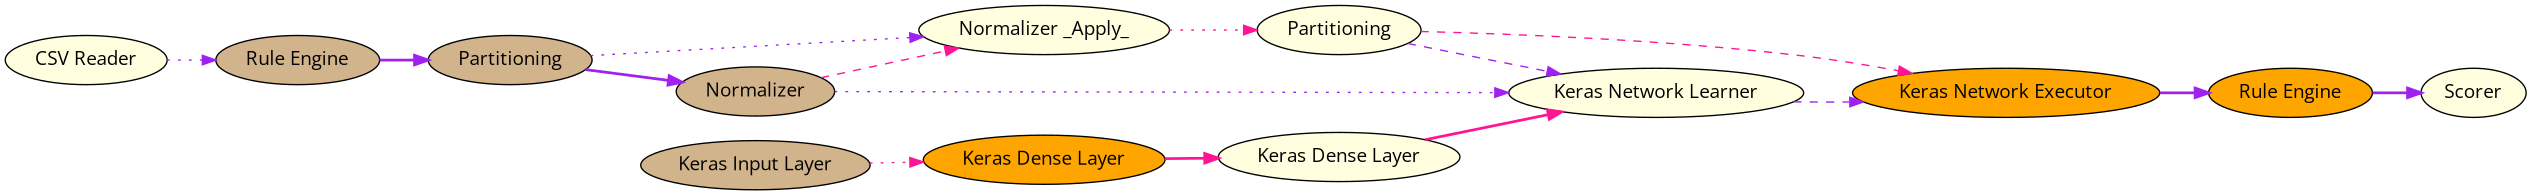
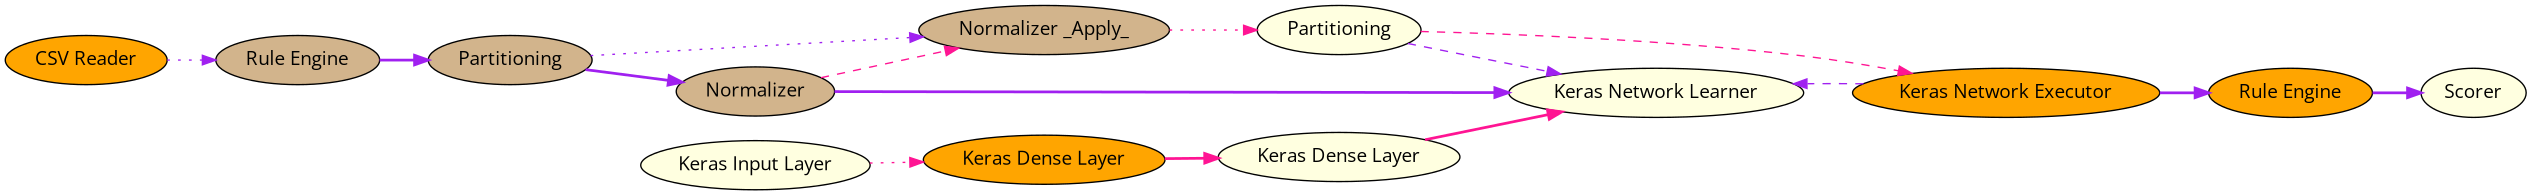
node "Normalizer _Apply_": fillcolor lightyellow -> tan
node "CSV Reader": fillcolor lightyellow -> orange
edge "Normalizer" -> "Keras Network Learner": style dotted -> bold
edge "Keras Network Learner" -> "Keras Network Executor": reversed
node "Keras Input Layer": fillcolor tan -> lightyellow
